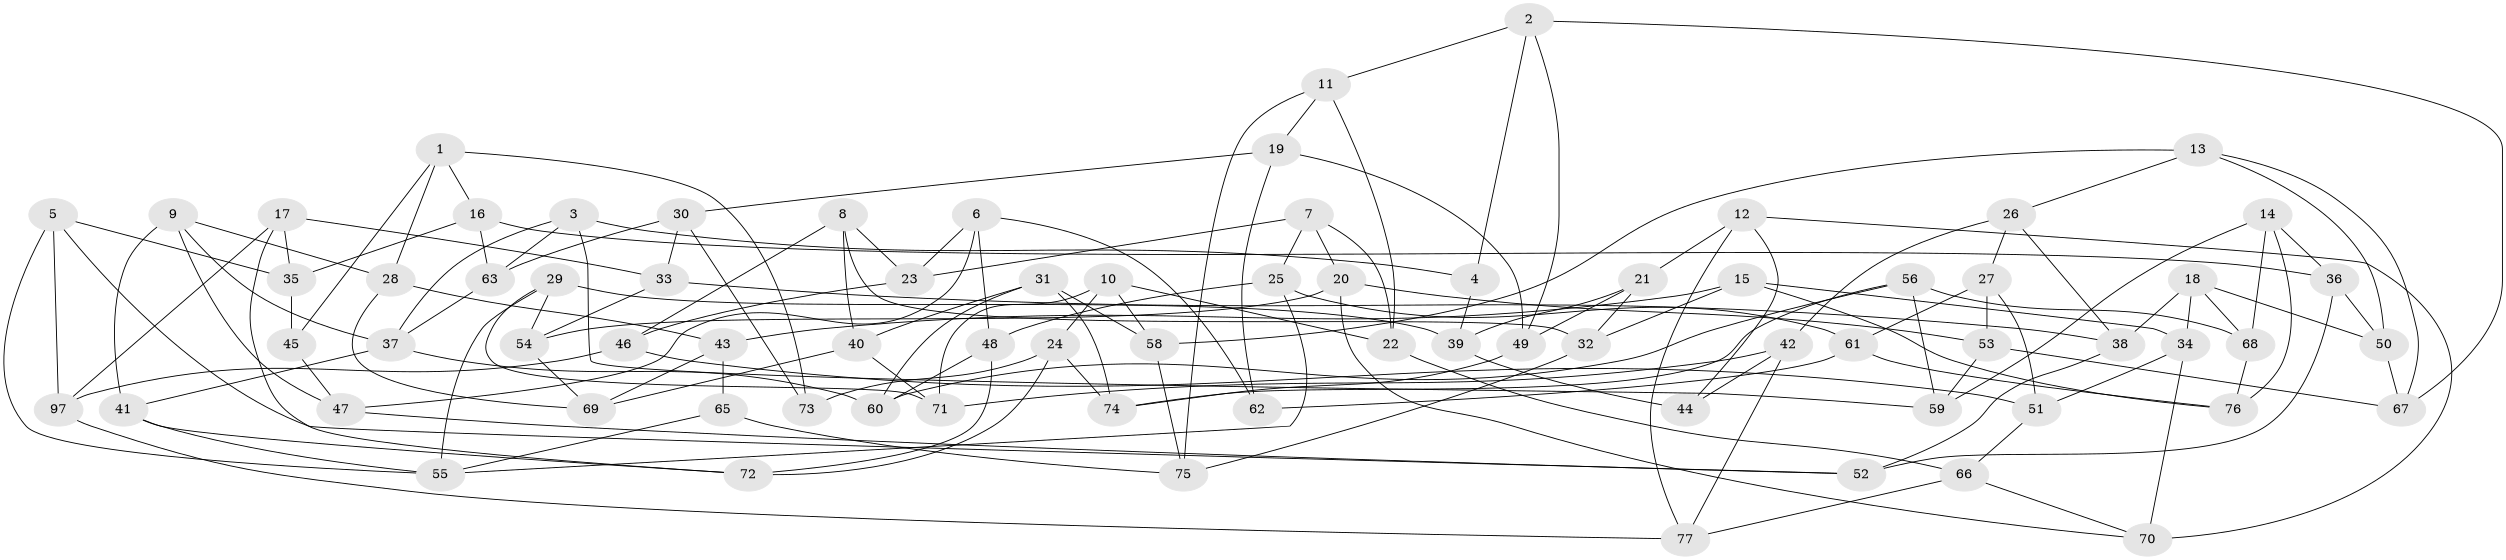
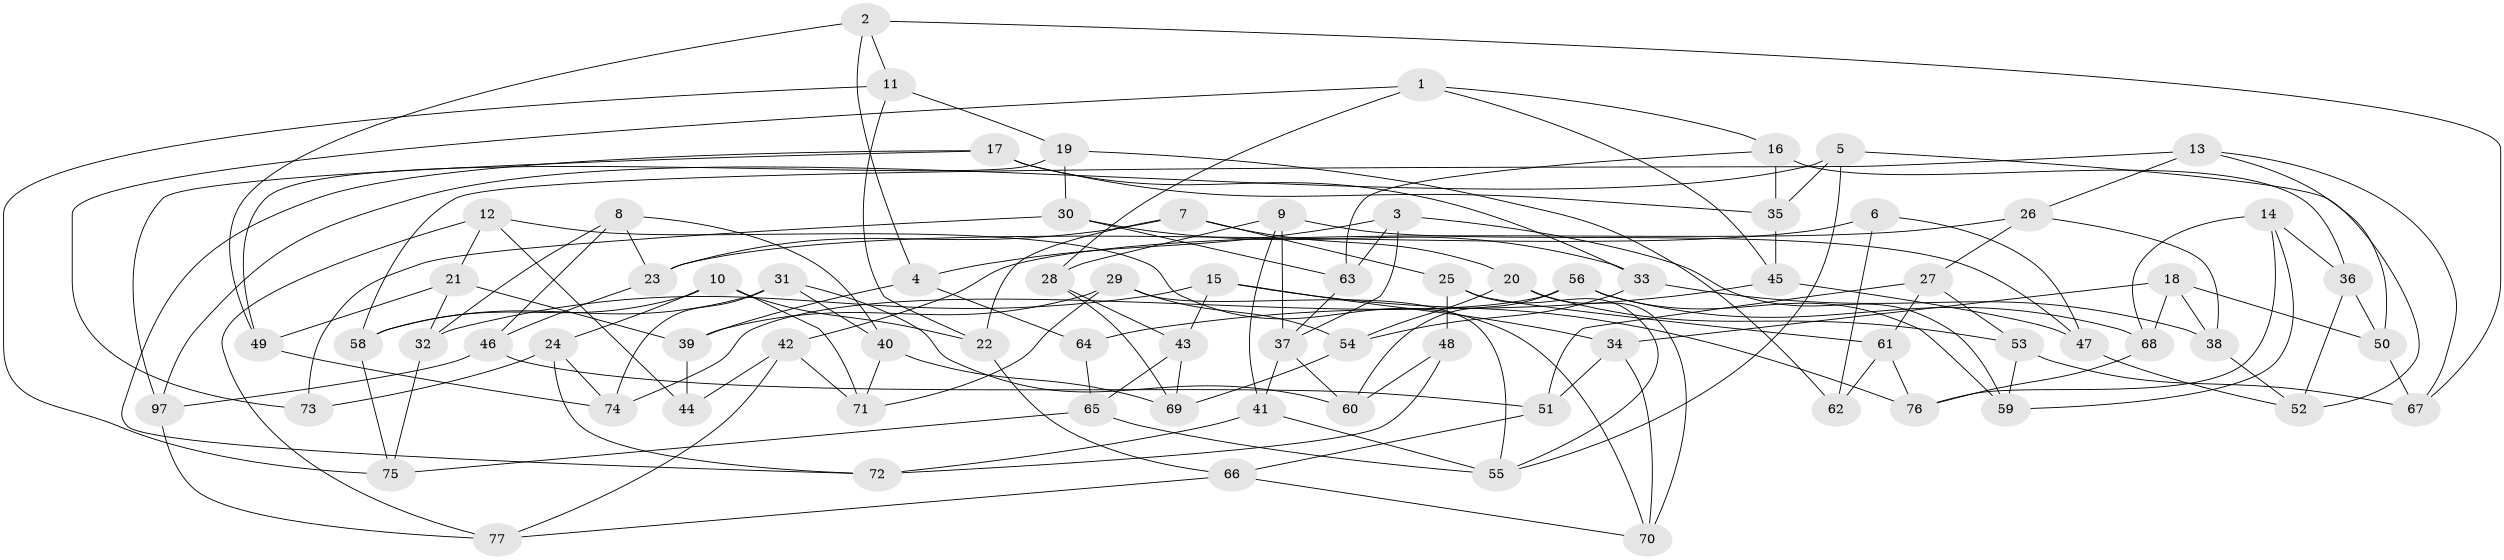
edge "6" -- "48": removed
node "64": added
